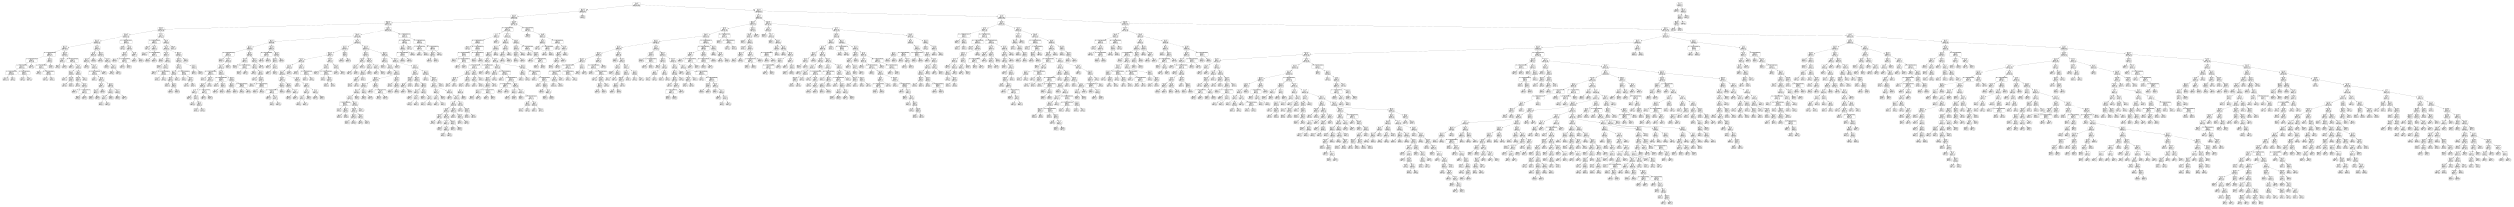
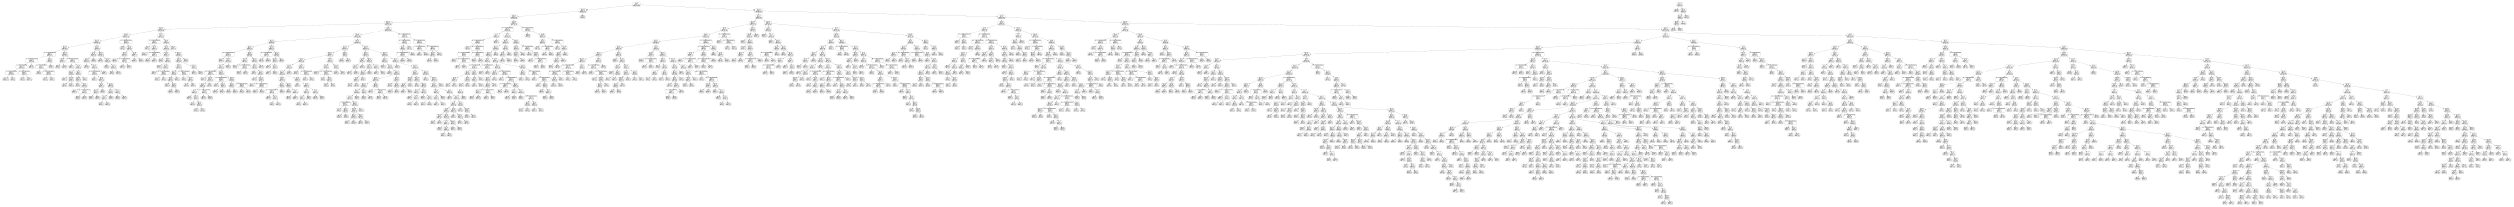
node "281 <= 0.7 gini = 0.5 samples = 12 value = [8, 11]": added
